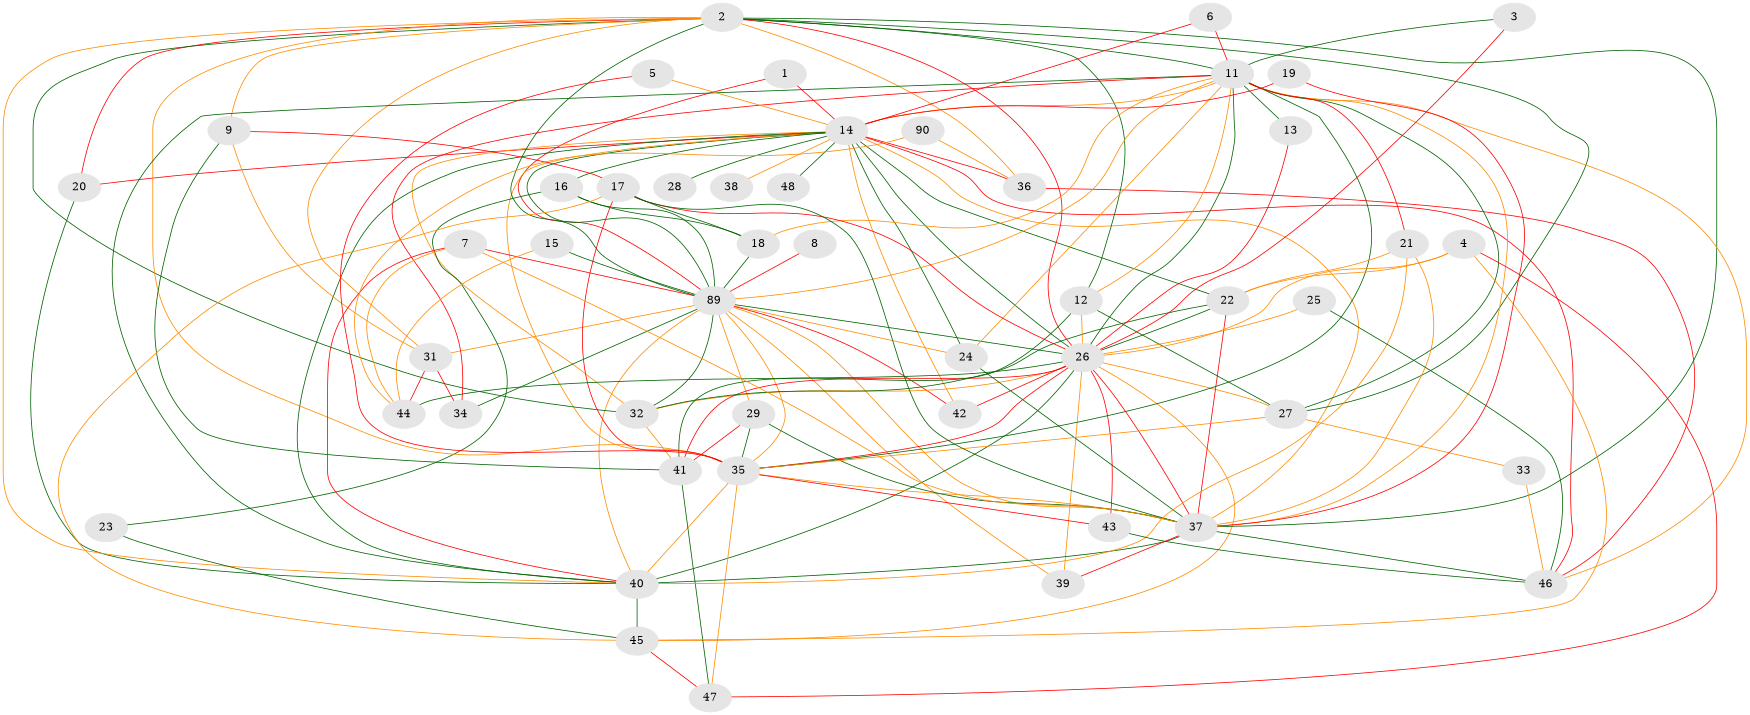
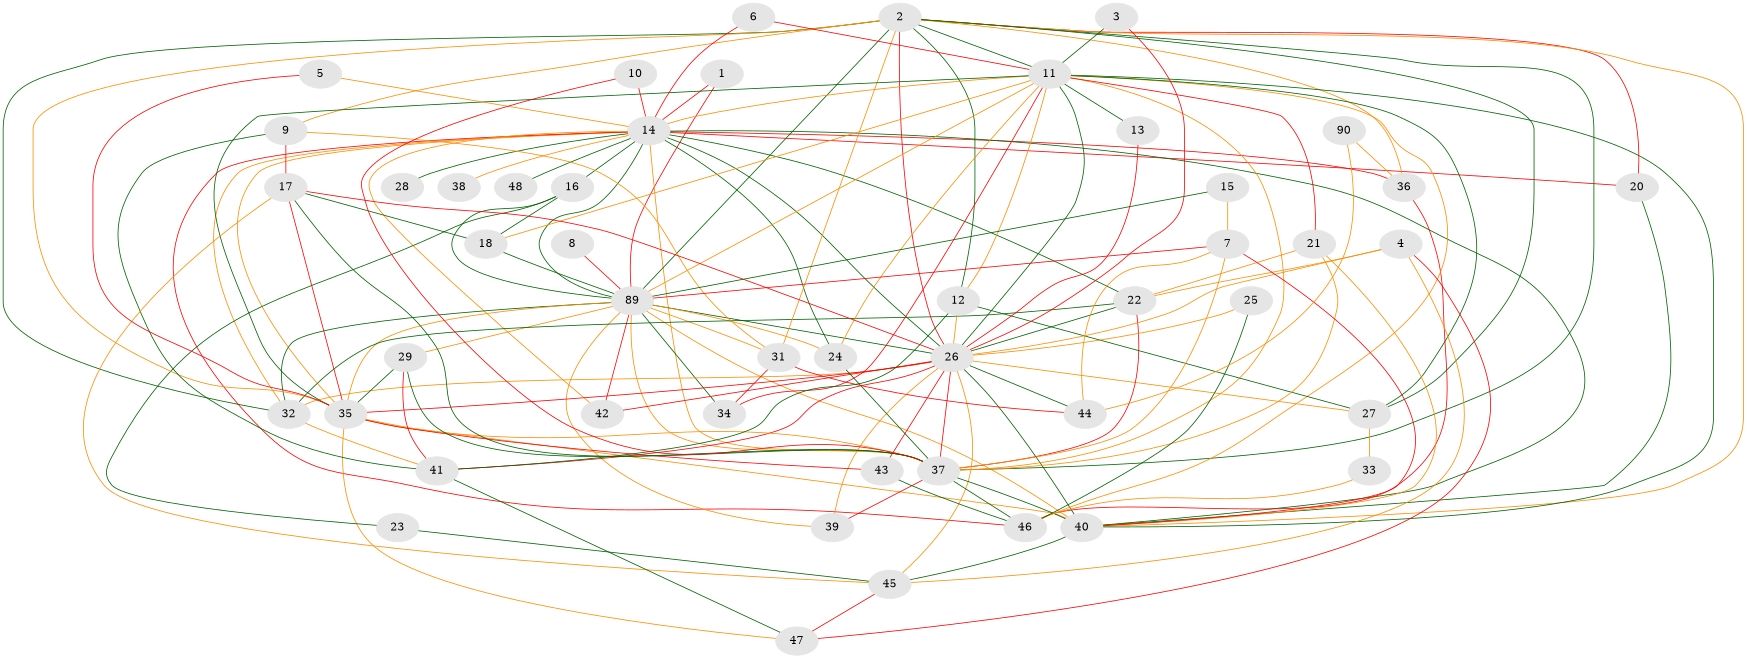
node "19": label "19" -> "10"
edge "15" -- "44": now "15" -- "7"
edge "27" -- "35": removed
